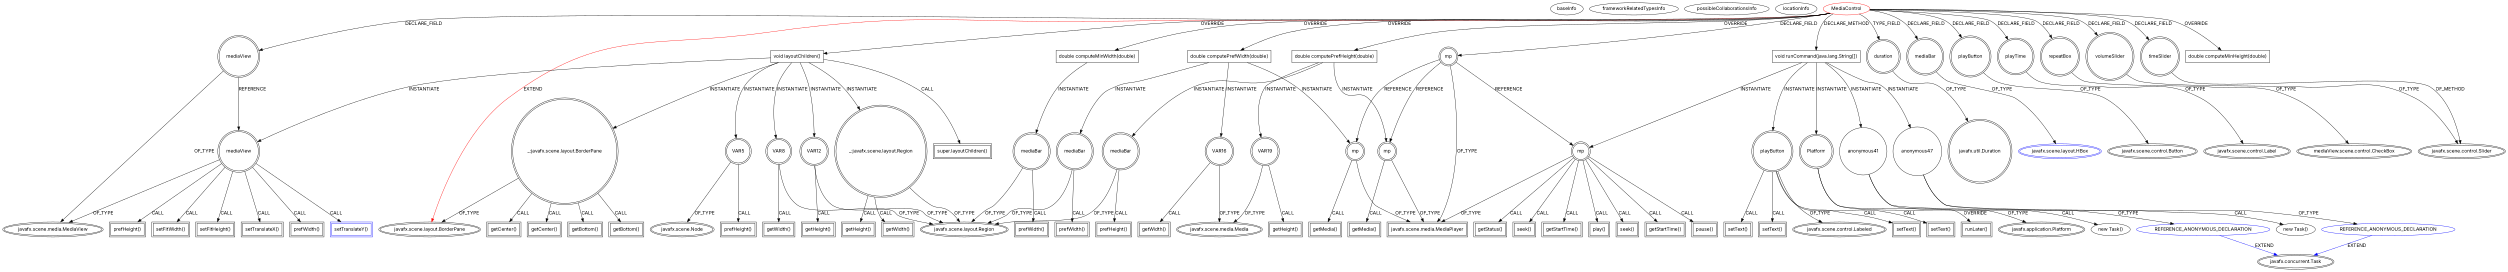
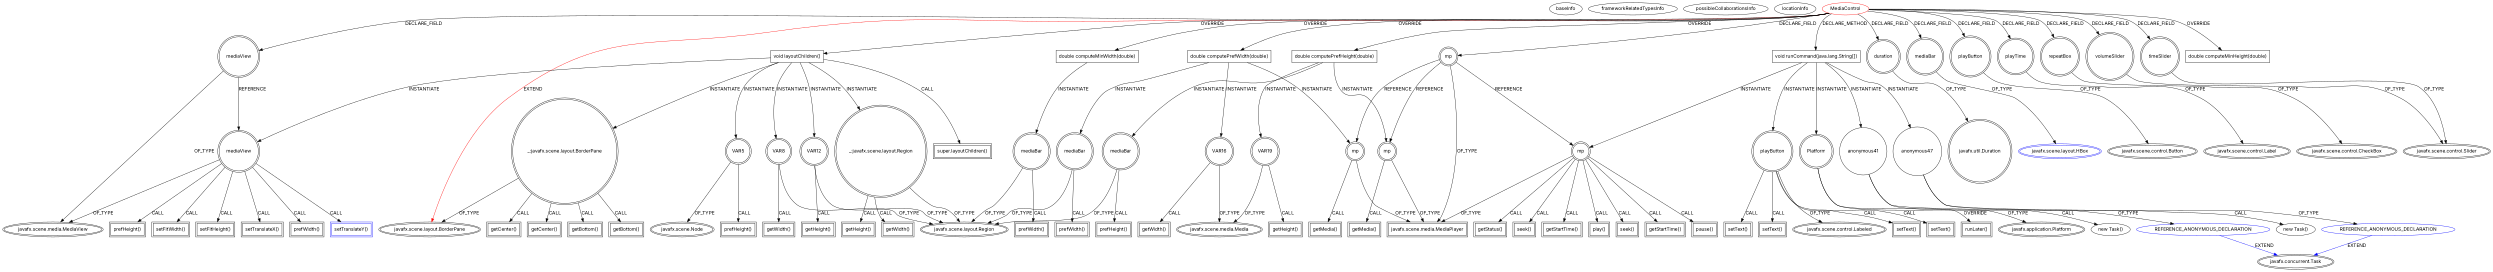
edge "MediaControl" -> "duration": label "TYPE_FIELD" -> "DECLARE_FIELD"
edge "timeSlider" -> "javafx.scene.control.Slider": label "OF_METHOD" -> "OF_TYPE"
node "mediaView.scene.control.CheckBox": label "mediaView.scene.control.CheckBox" -> "javafx.scene.control.CheckBox"
